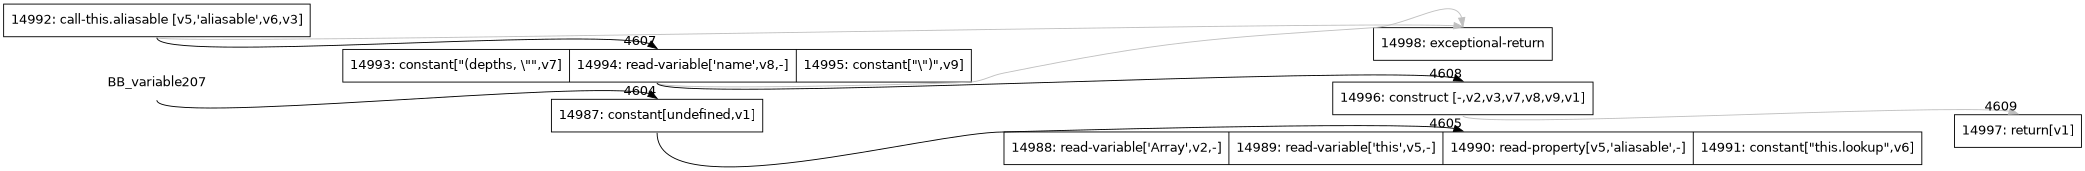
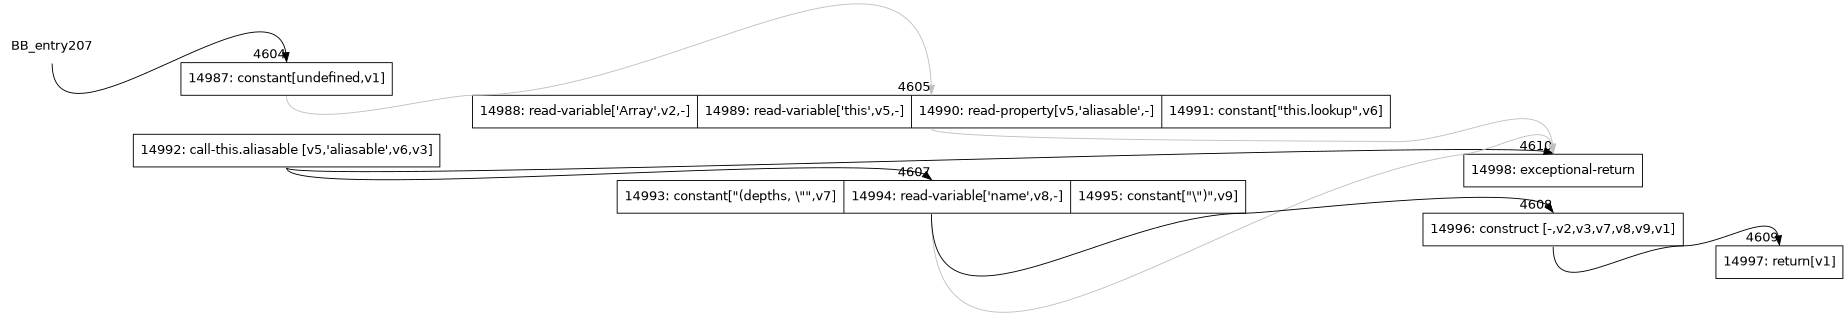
edge "14992: call-this.aliasable [v5,'aliasable',v6,v3]" -> "14998: exceptional-return": color gray -> black
node "BB_variable207": label "BB_variable207" -> "BB_entry207"
edge "14996: construct [-,v2,v3,v7,v8,v9,v1]" -> "14997: return[v1]": color gray -> black
edge "14987: constant[undefined,v1]" -> "14988: read-variable['Array',v2,-]": color black -> gray
edge "14988: read-variable['Array',v2,-]" -> "14998: exceptional-return": added
